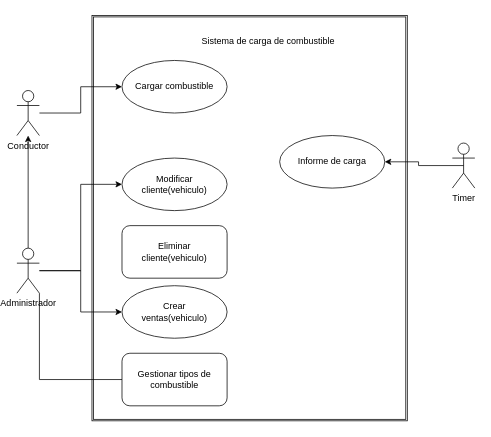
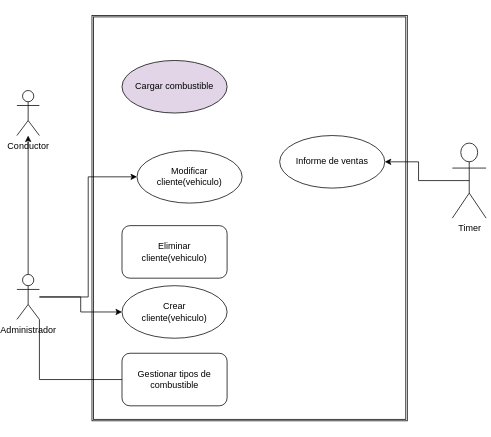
node "Sistema de carga de combustible": removed
edge "Conductor" -> "Cargar combustible": removed
node "Cargar combustible": fillcolor #ffffff -> #e1d5e7
node "Informe de carga": label "Informe de carga" -> "Informe de ventas"
node "Timer": size 23x45 -> 34x75
node "Modificar cliente(vehiculo)": moved (174, 184) -> (189, 177)
node "Administrador": moved (28, 270) -> (28, 297)
node "Crear ventas(vehiculo)": label "Crear ventas(vehiculo)" -> "Crear cliente(vehiculo)"
